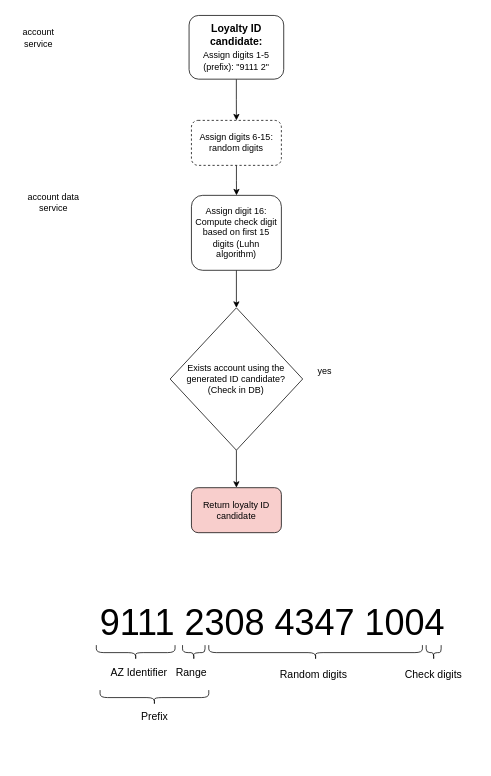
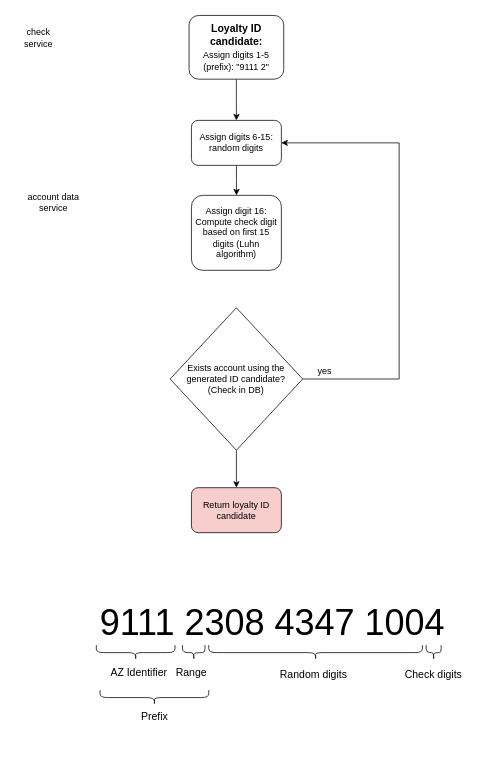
node "account service": label "account service" -> "check service"
node "Assign digits 6-15: random digits": style dashed -> solid
edge "Assign digit 16: Compute check digit based on first 15 digits (Luhn algorithm)" -> "Exists account using the generated ID candidate? (Check in DB)": removed
edge "Exists account using the generated ID candidate? (Check in DB)" -> "Assign digits 6-15: random digits": added
